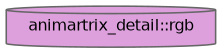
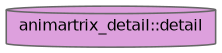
node "animartrix_detail::rgb": label "animartrix_detail::rgb" -> "animartrix_detail::detail"
